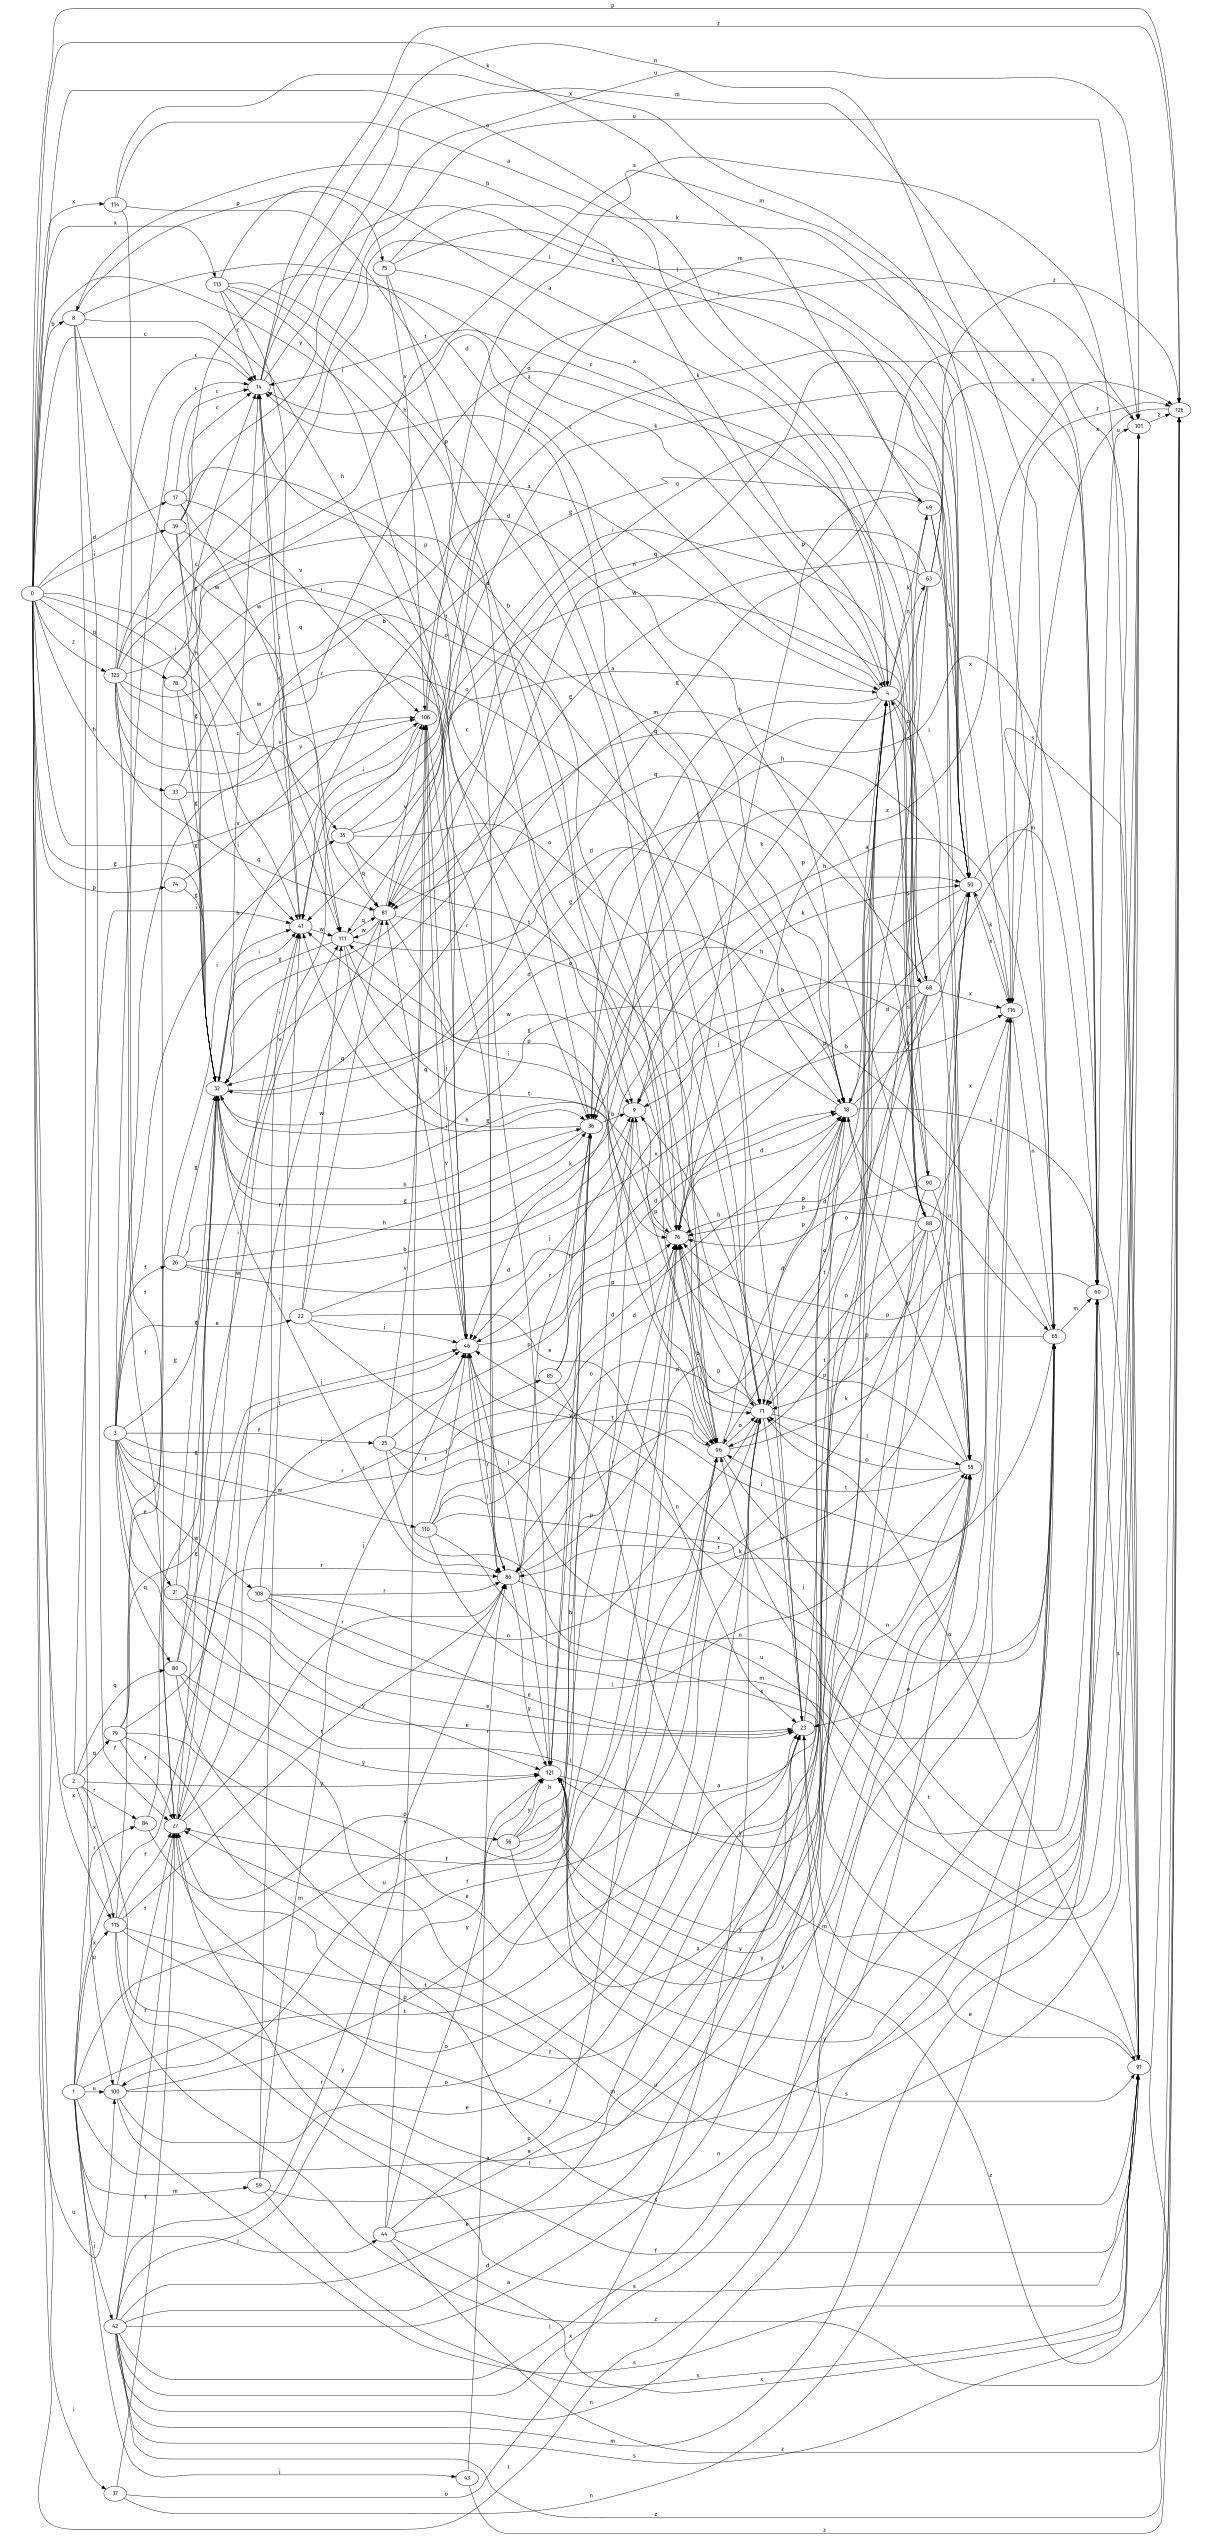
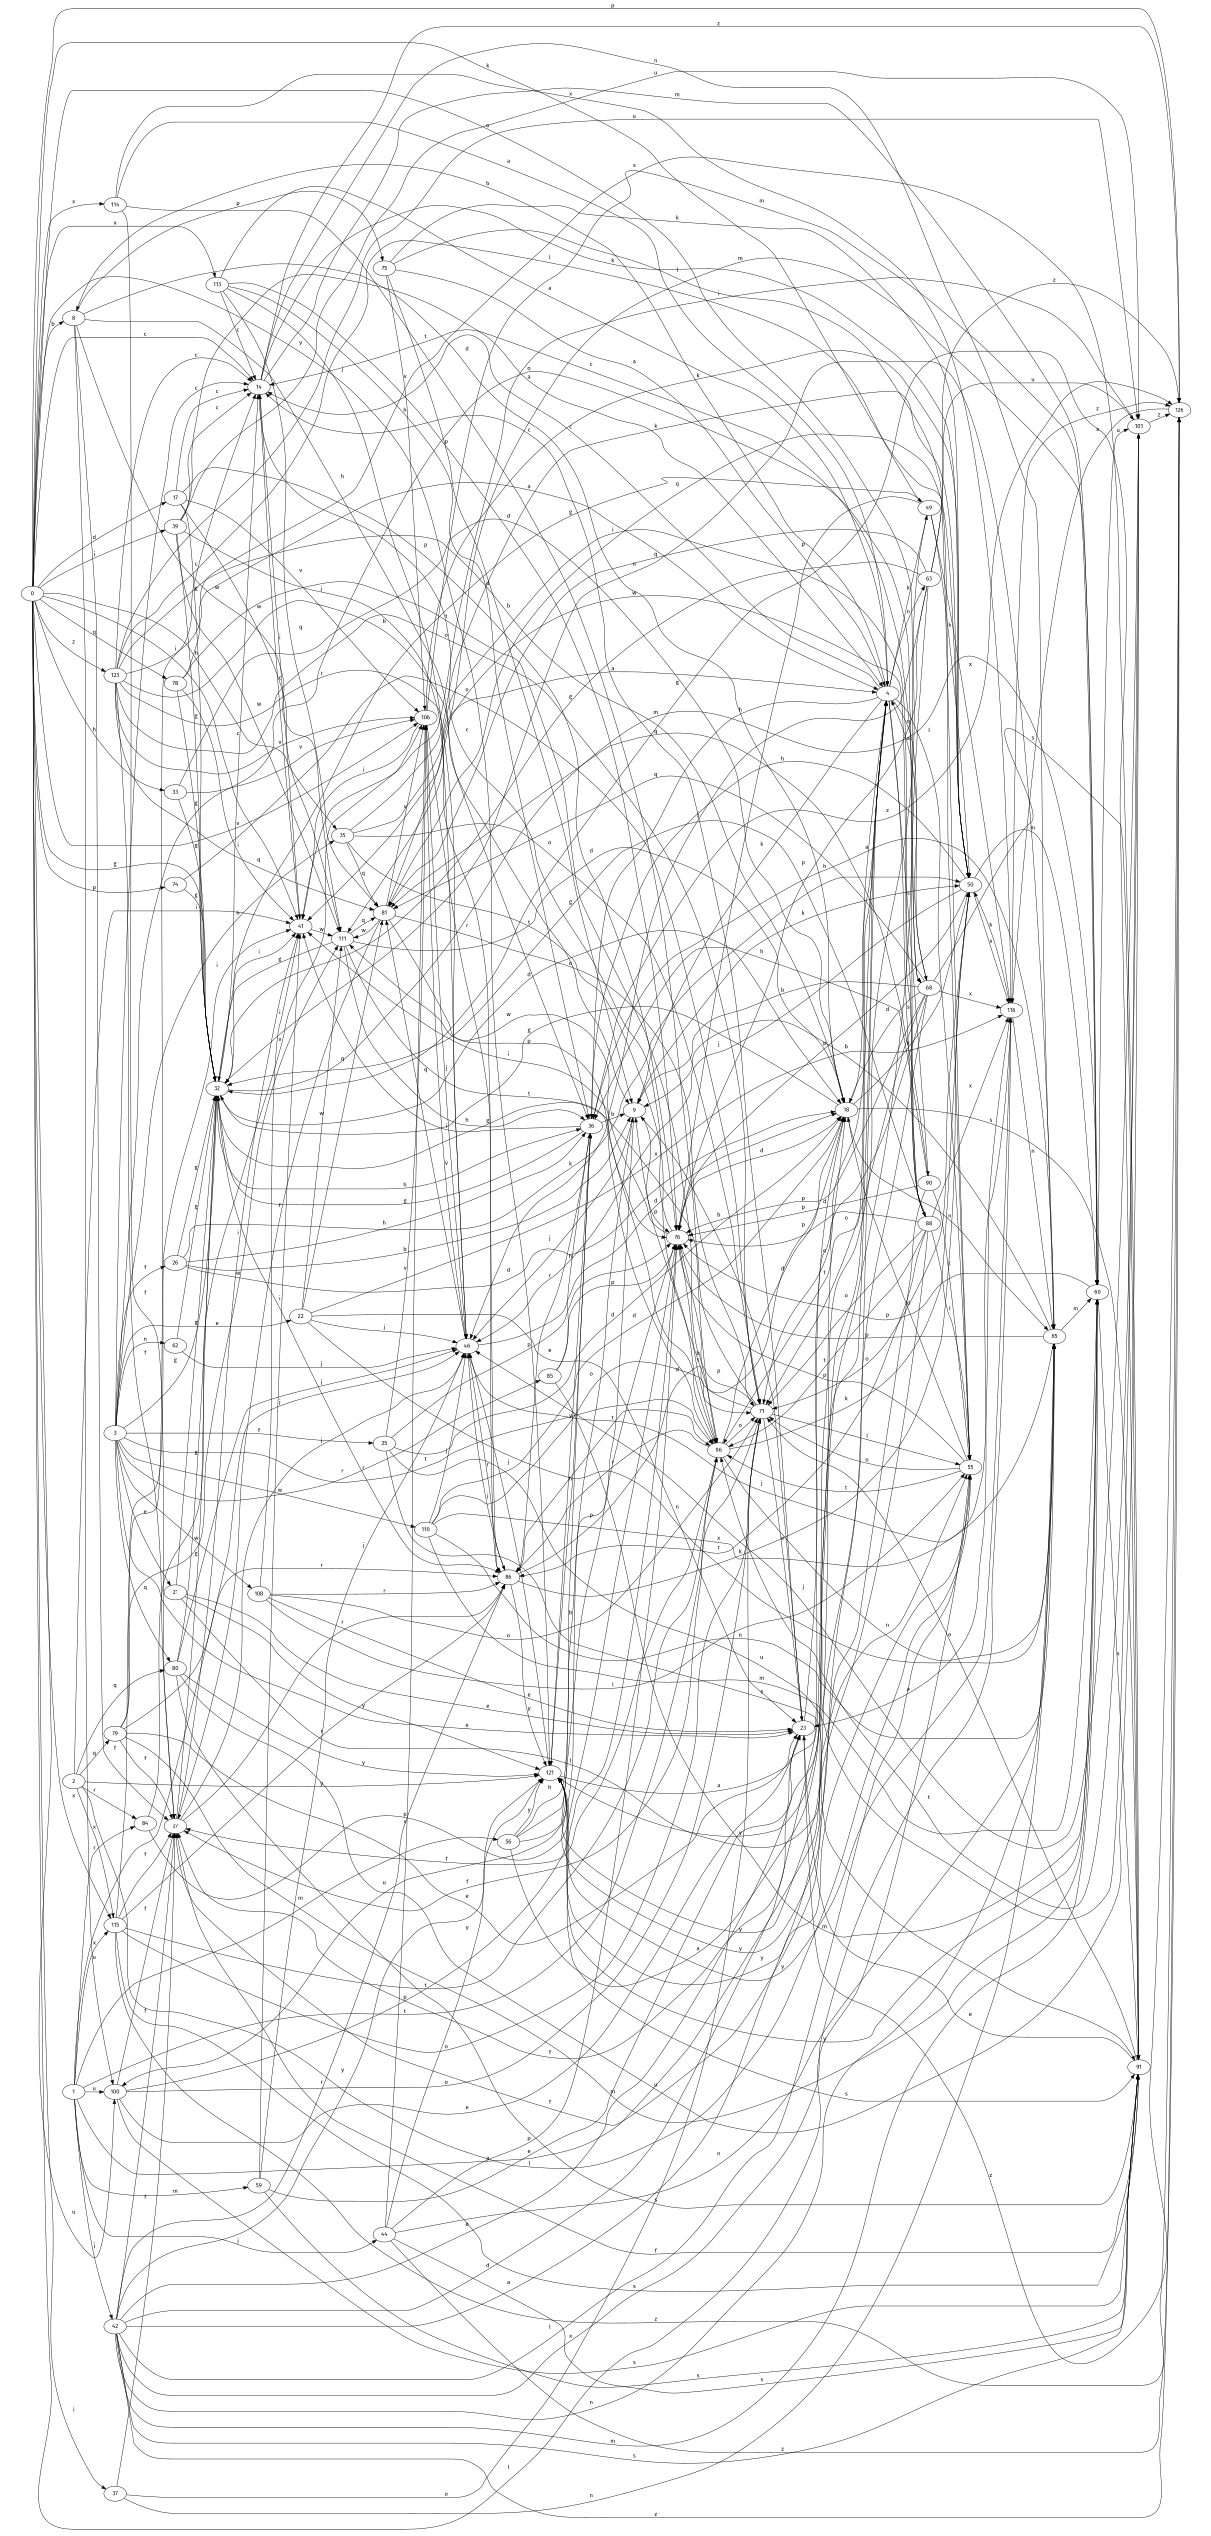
node "62": added
node "43": removed
